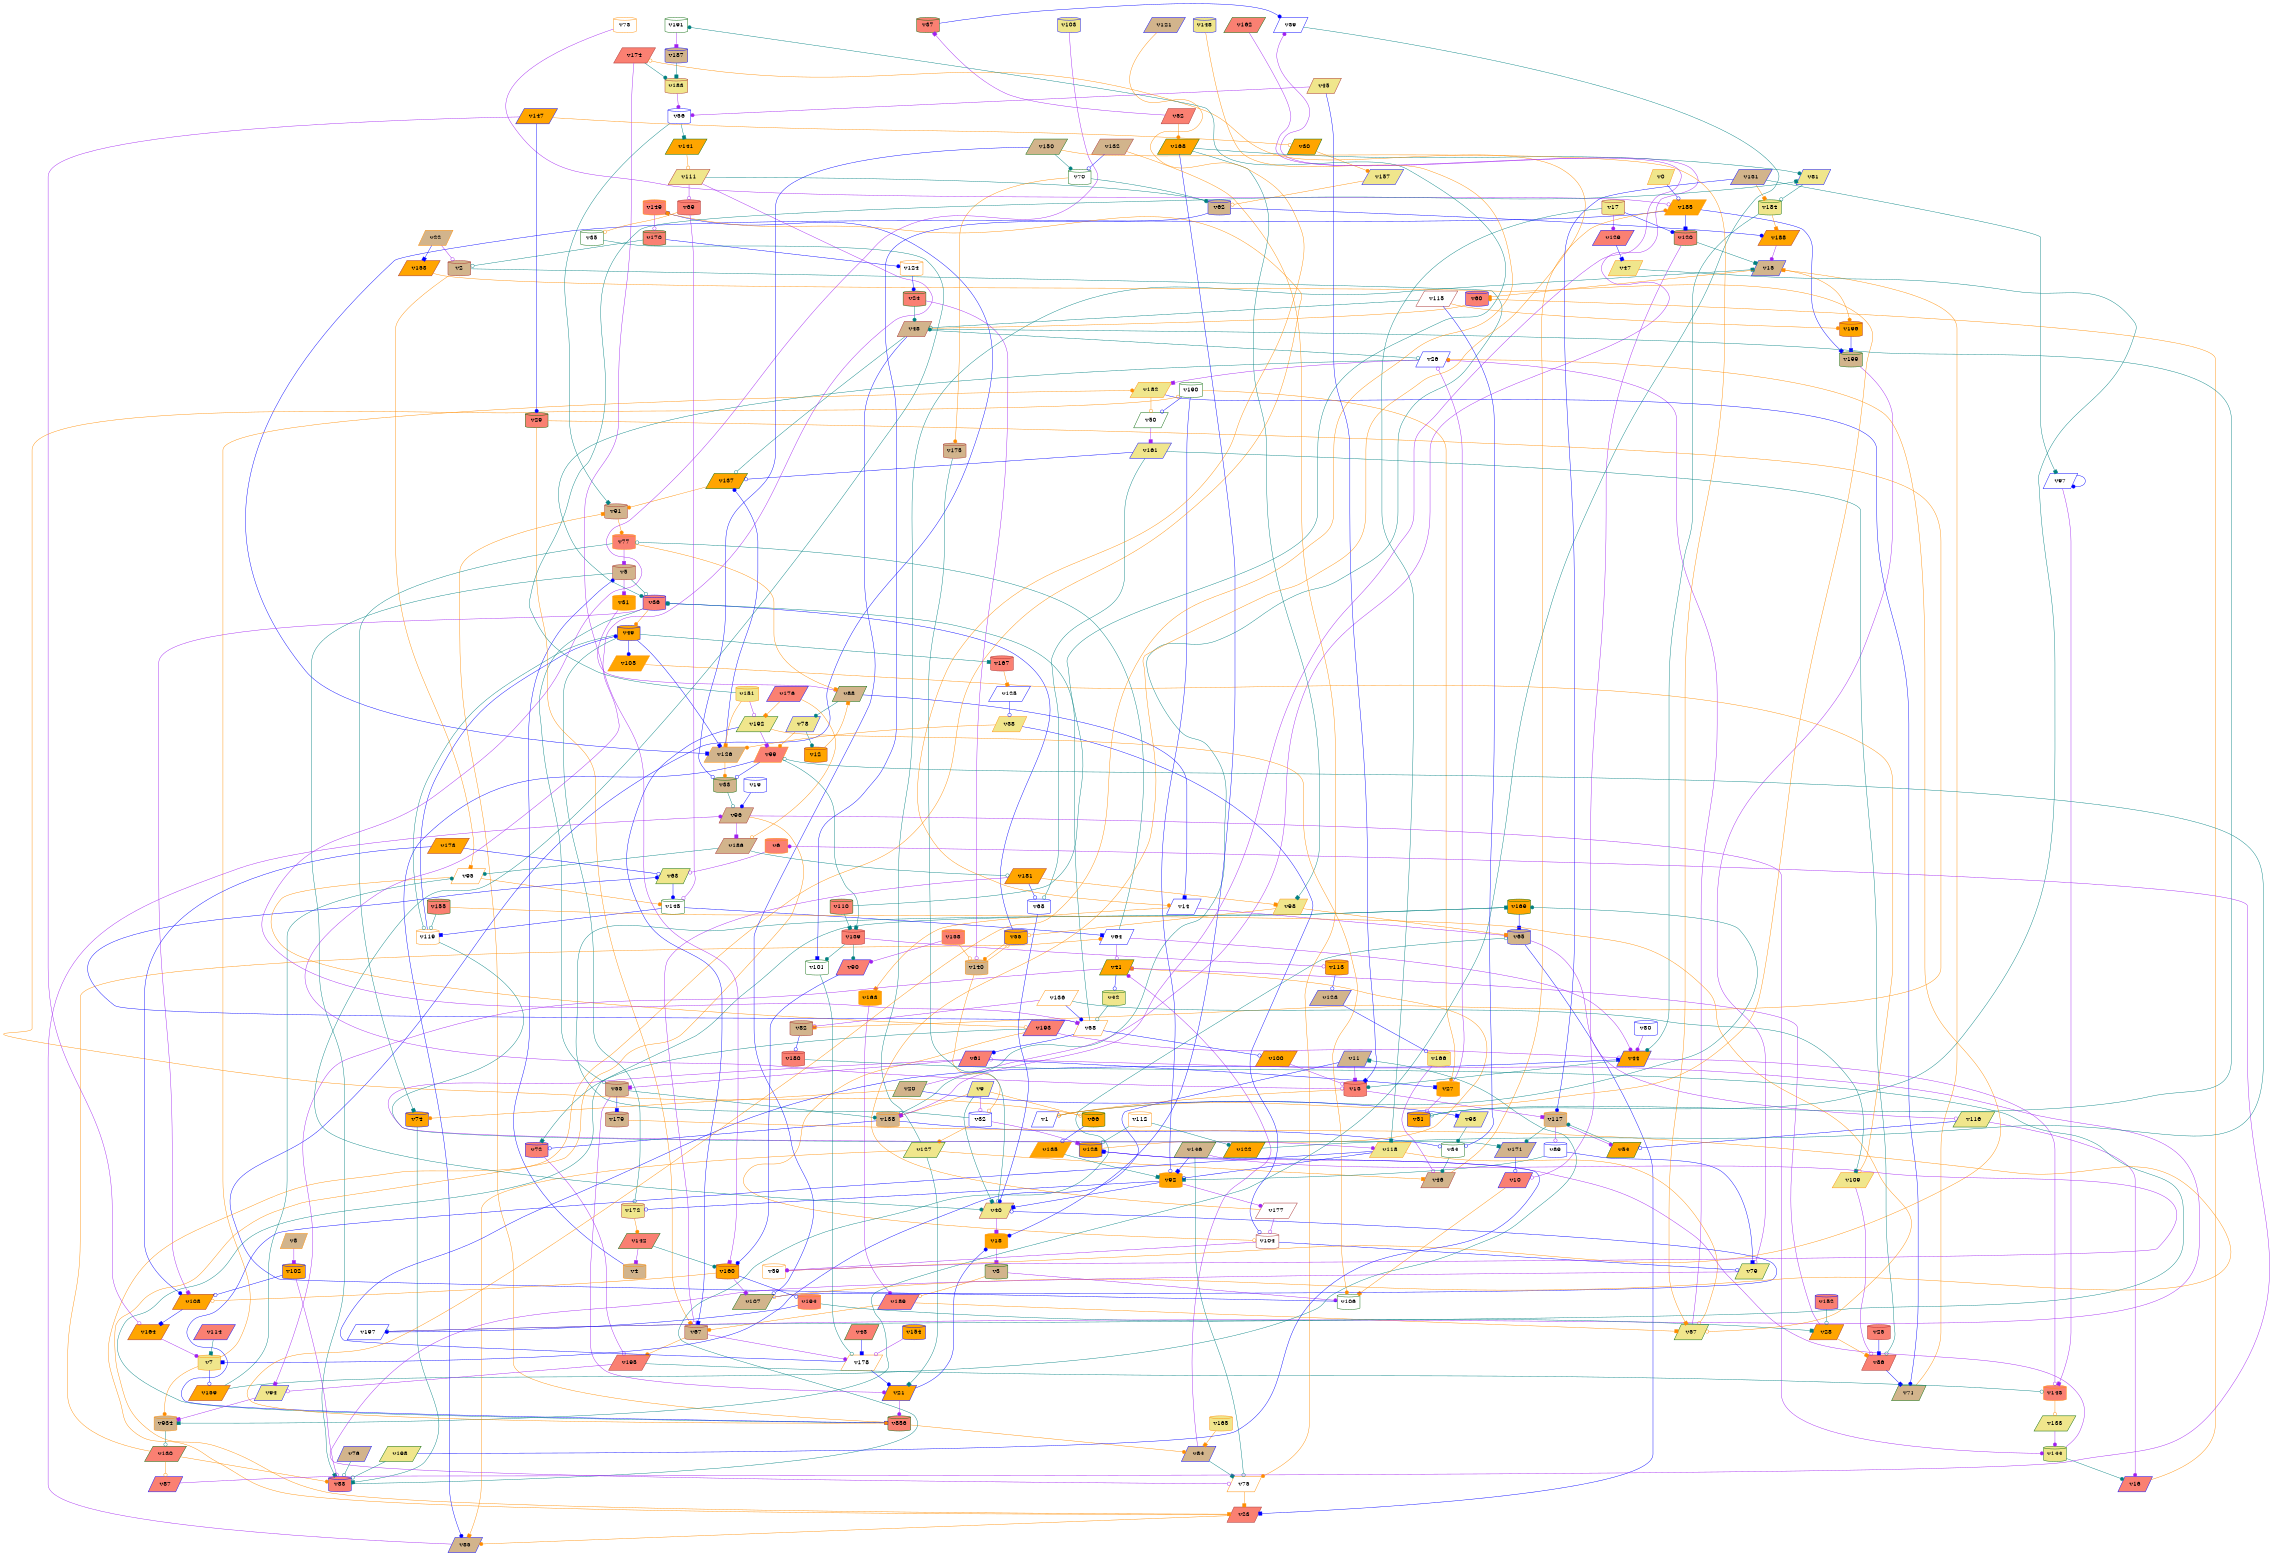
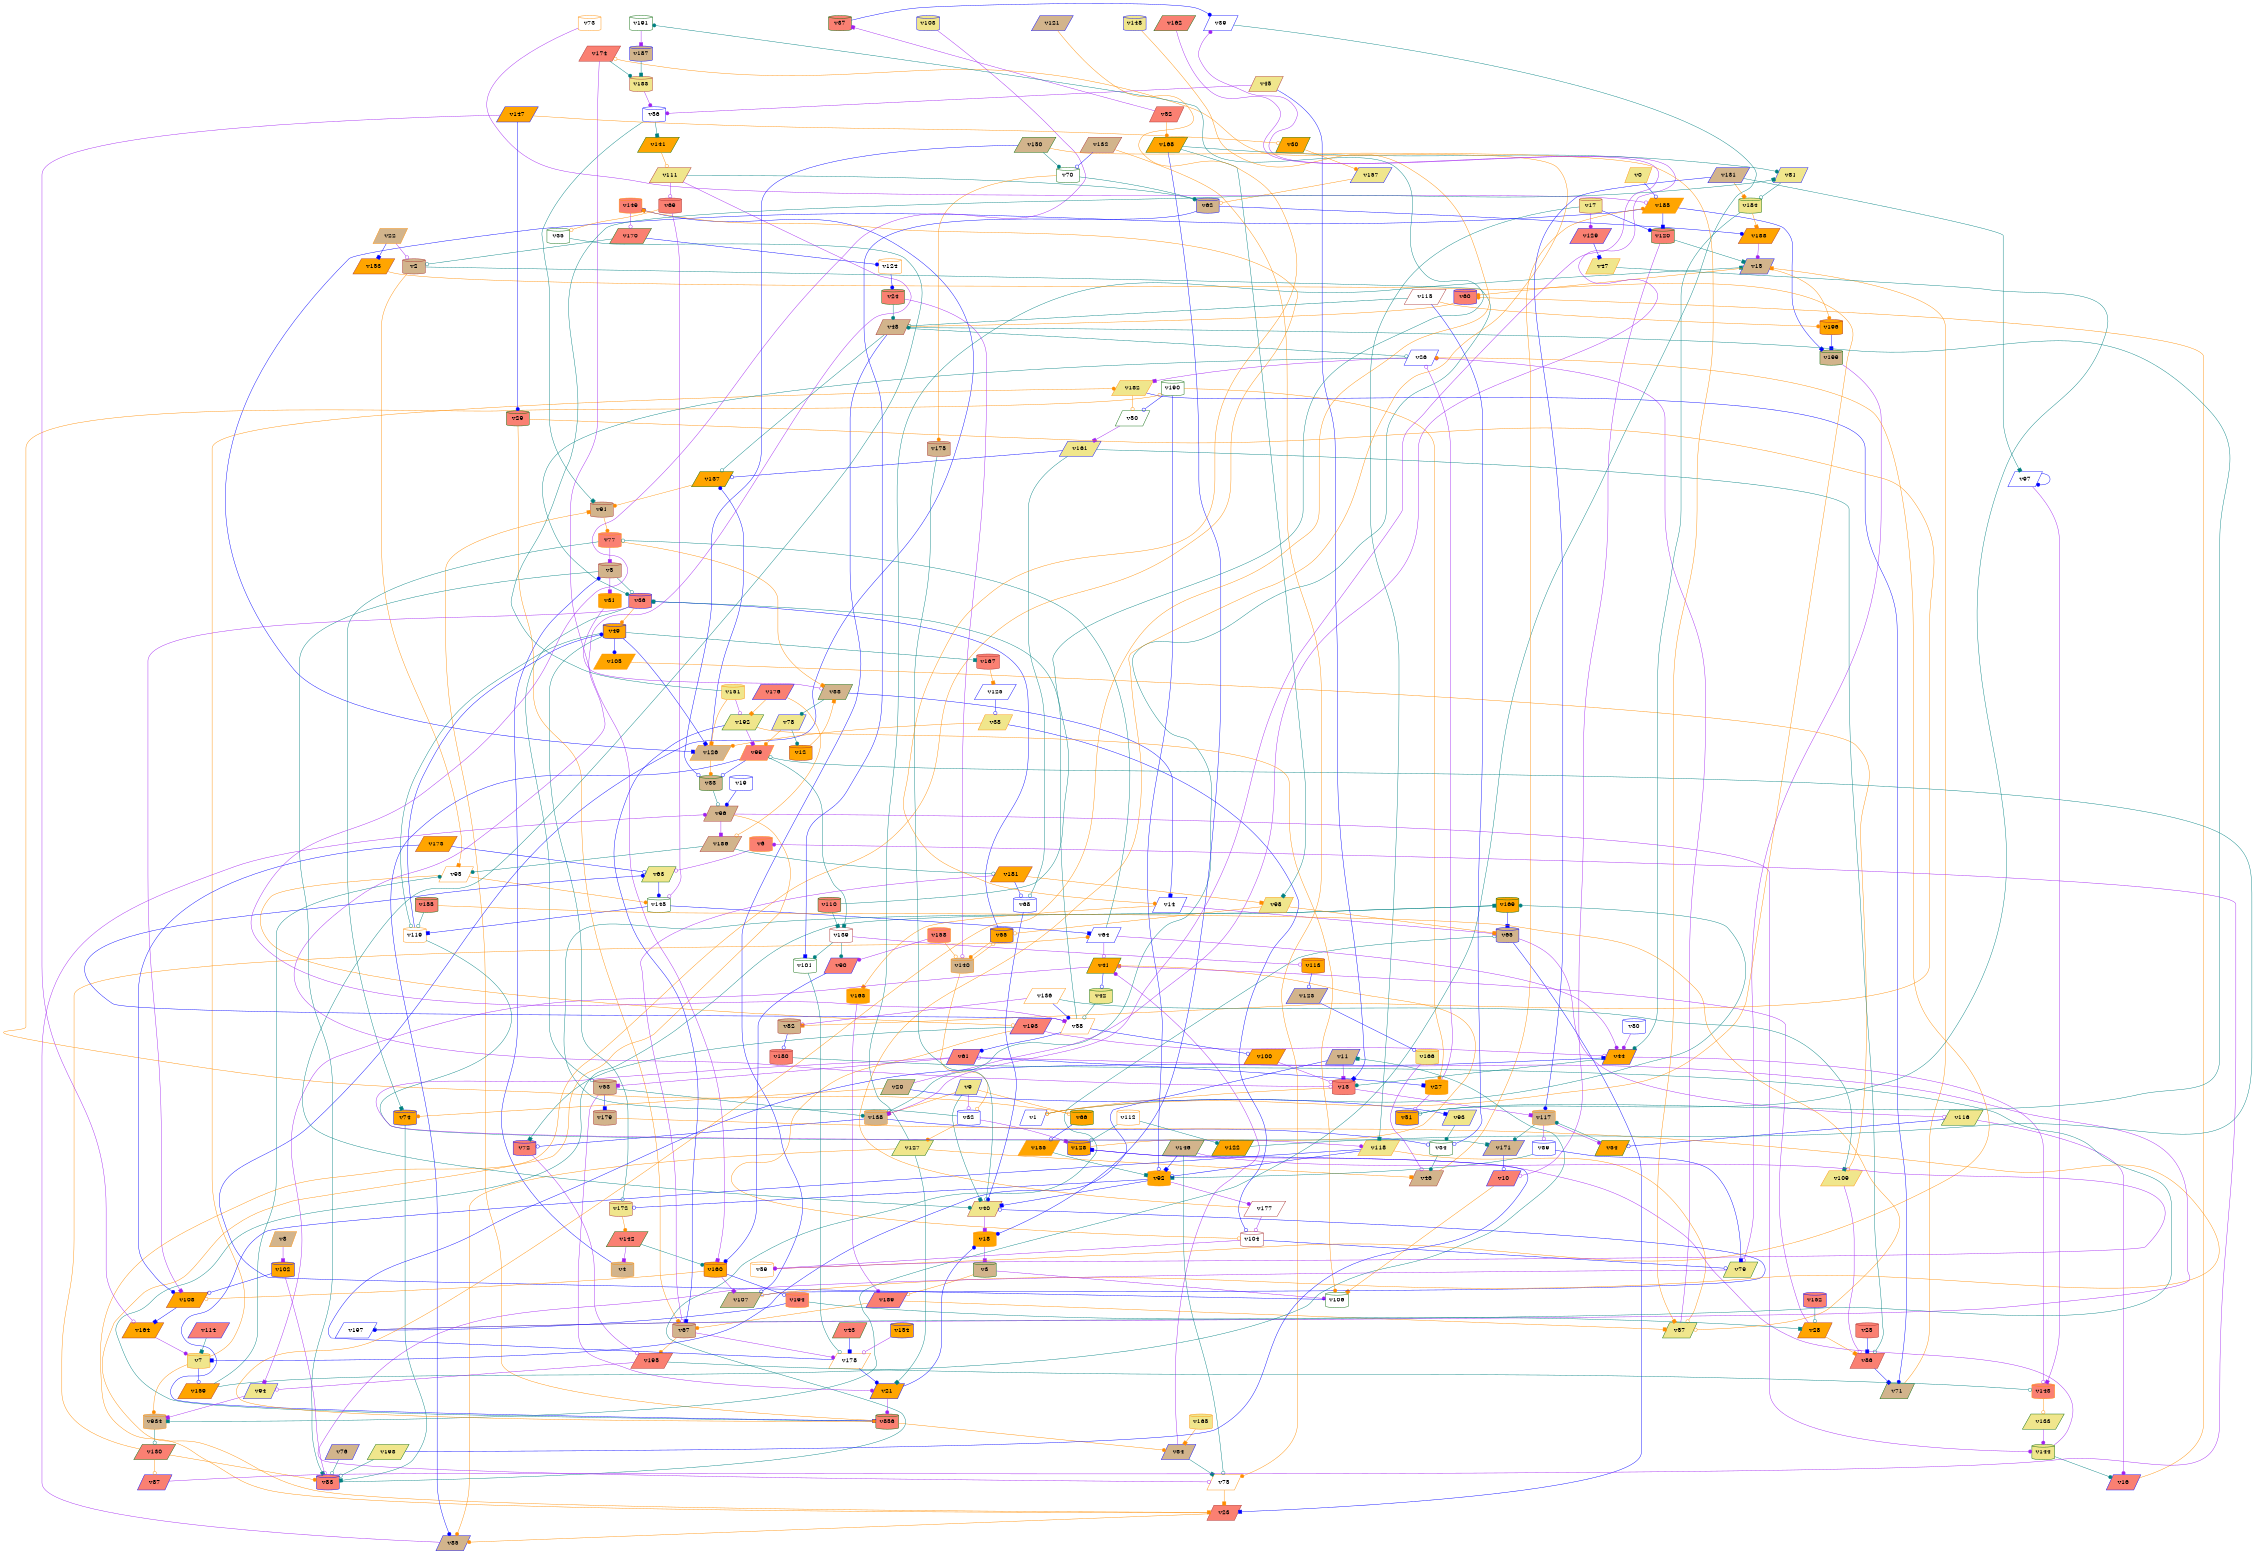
node "v170": shape cylinder -> parallelogram
node "v139": fillcolor salmon -> white
edge "v127" -> "v85": arrowhead box -> dot
